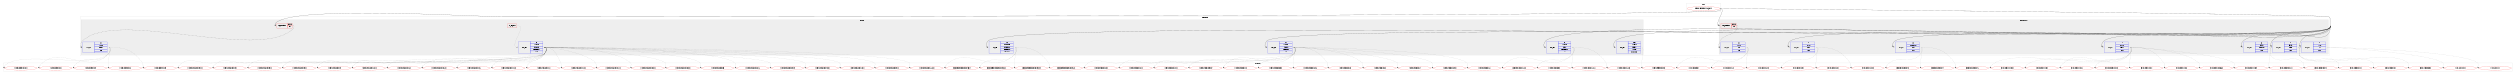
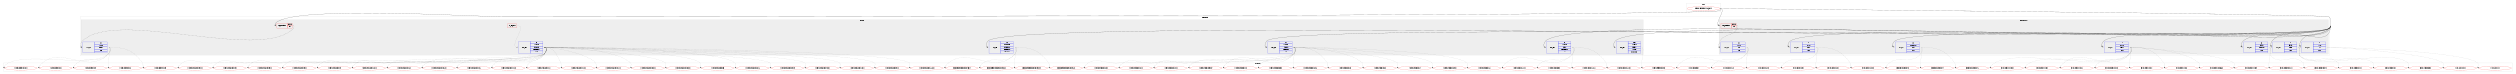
node "none-devel/libtool-2.4.6-r2": label "none-devel/libtool-2.4.6-r2" -> "sys-devel/libtool-2.4.6-r2"
node "sys-devel/libtool-2.4.6-r3": label "sys-devel/libtool-2.4.6-r3" -> "sys-parser/libtool-2.4.6-r3"
